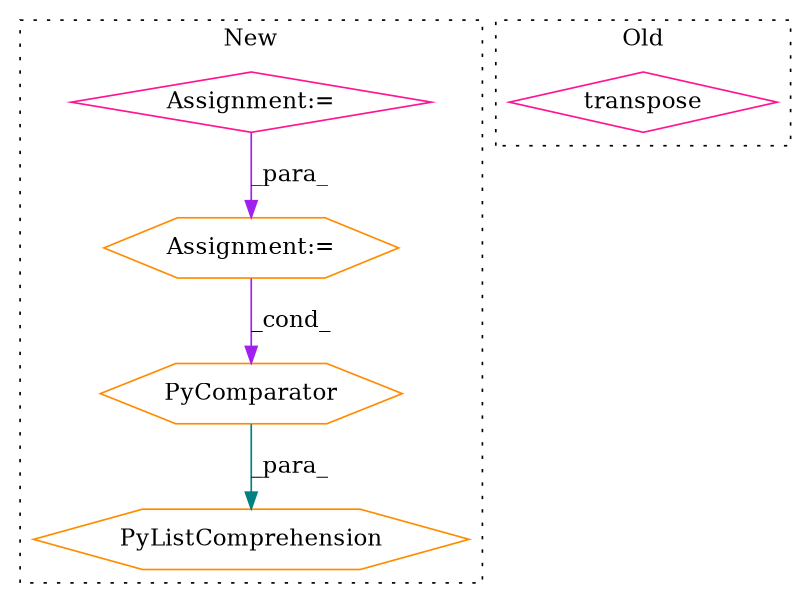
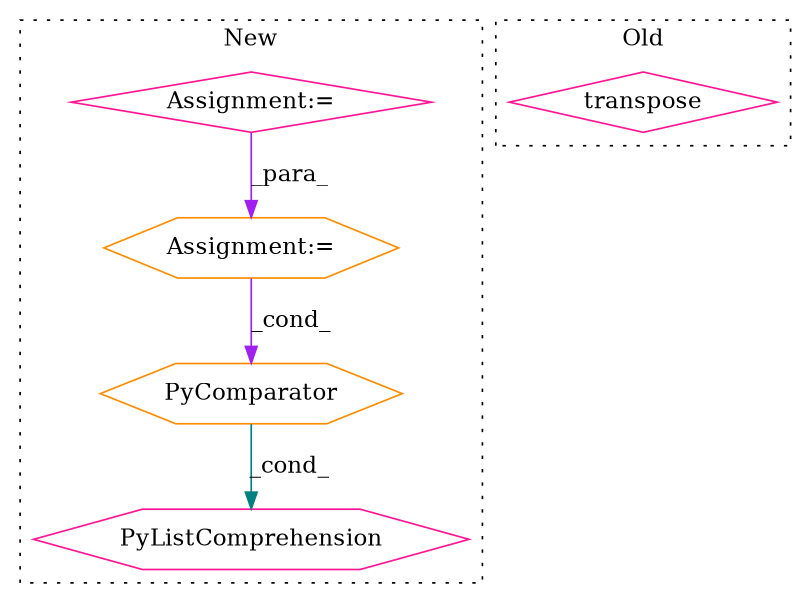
edge "PyComparator" -> "PyListComprehension": label "_para_" -> "_cond_"
node "PyListComprehension": color darkorange -> deeppink
